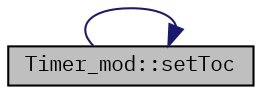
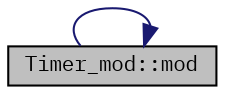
node "Timer_mod::setToc": label "Timer_mod::setToc" -> "Timer_mod::mod"
